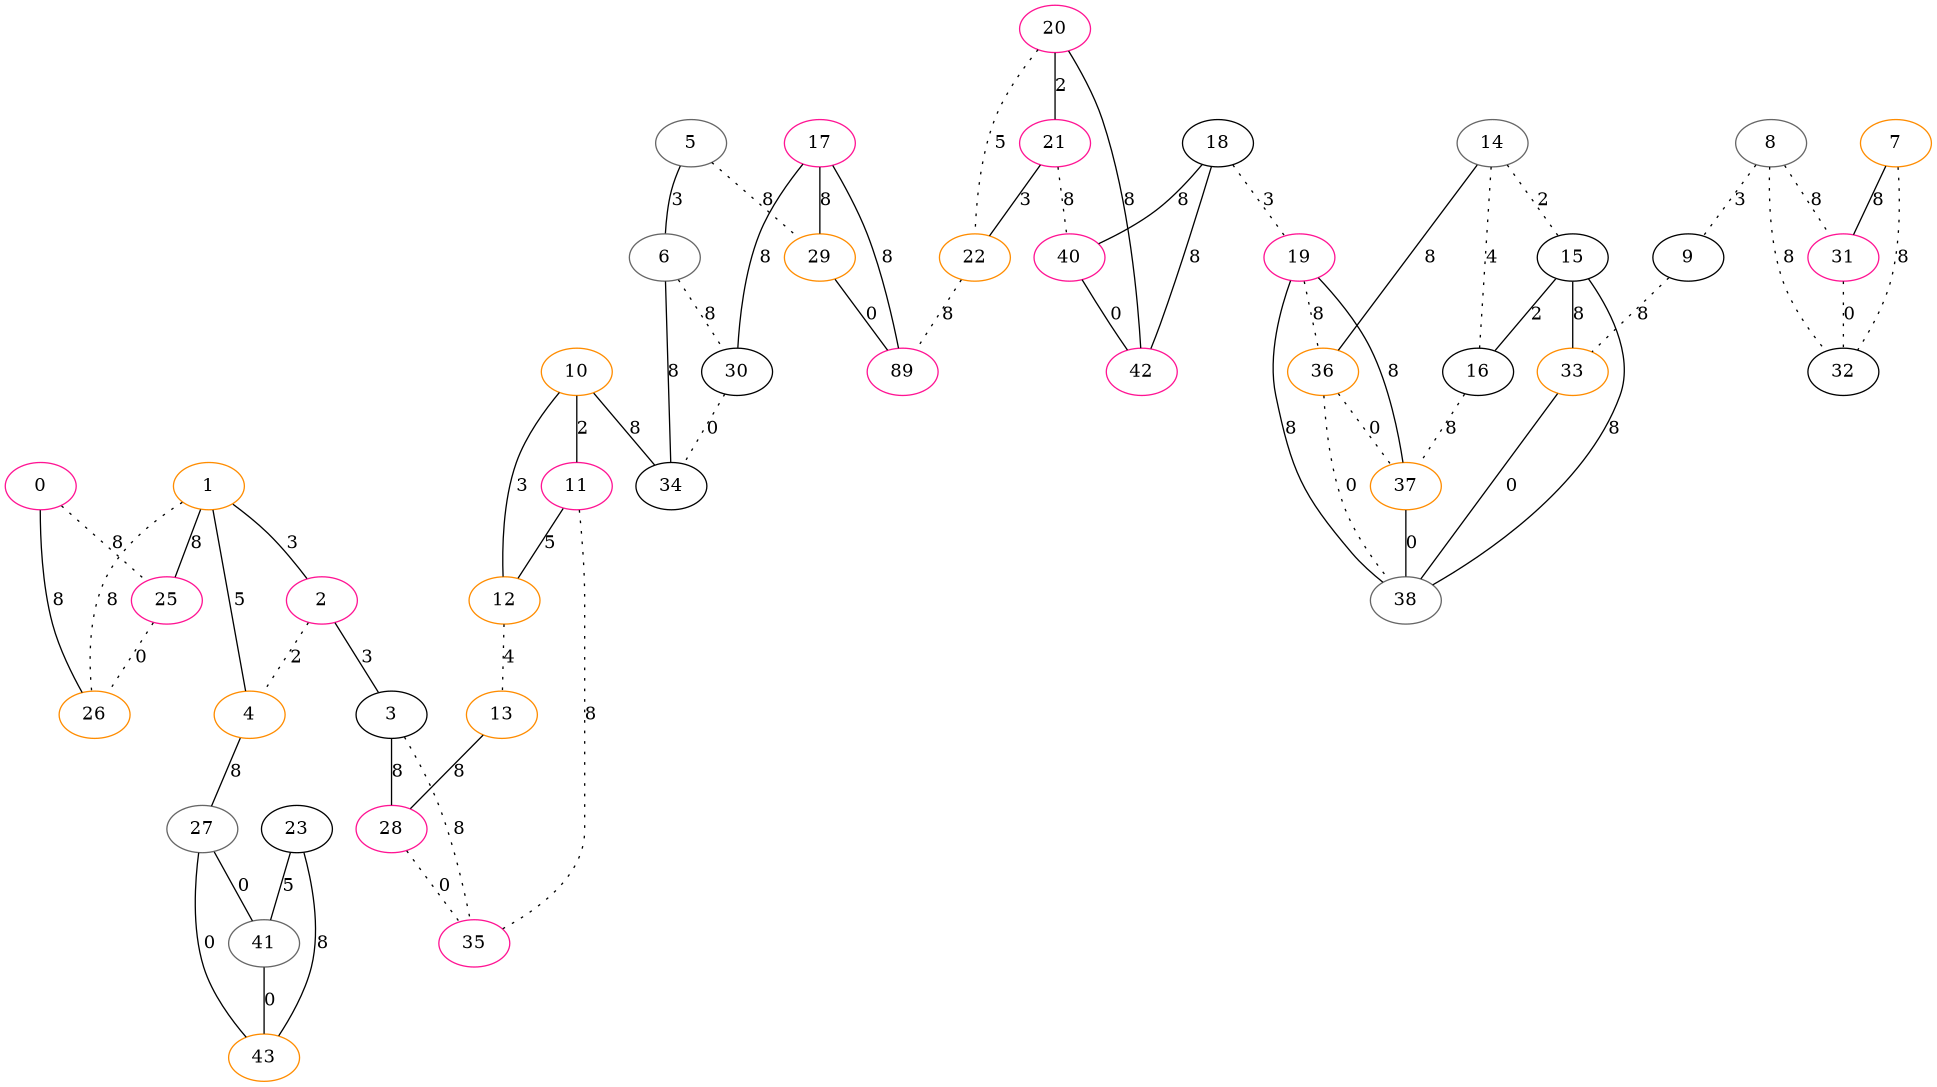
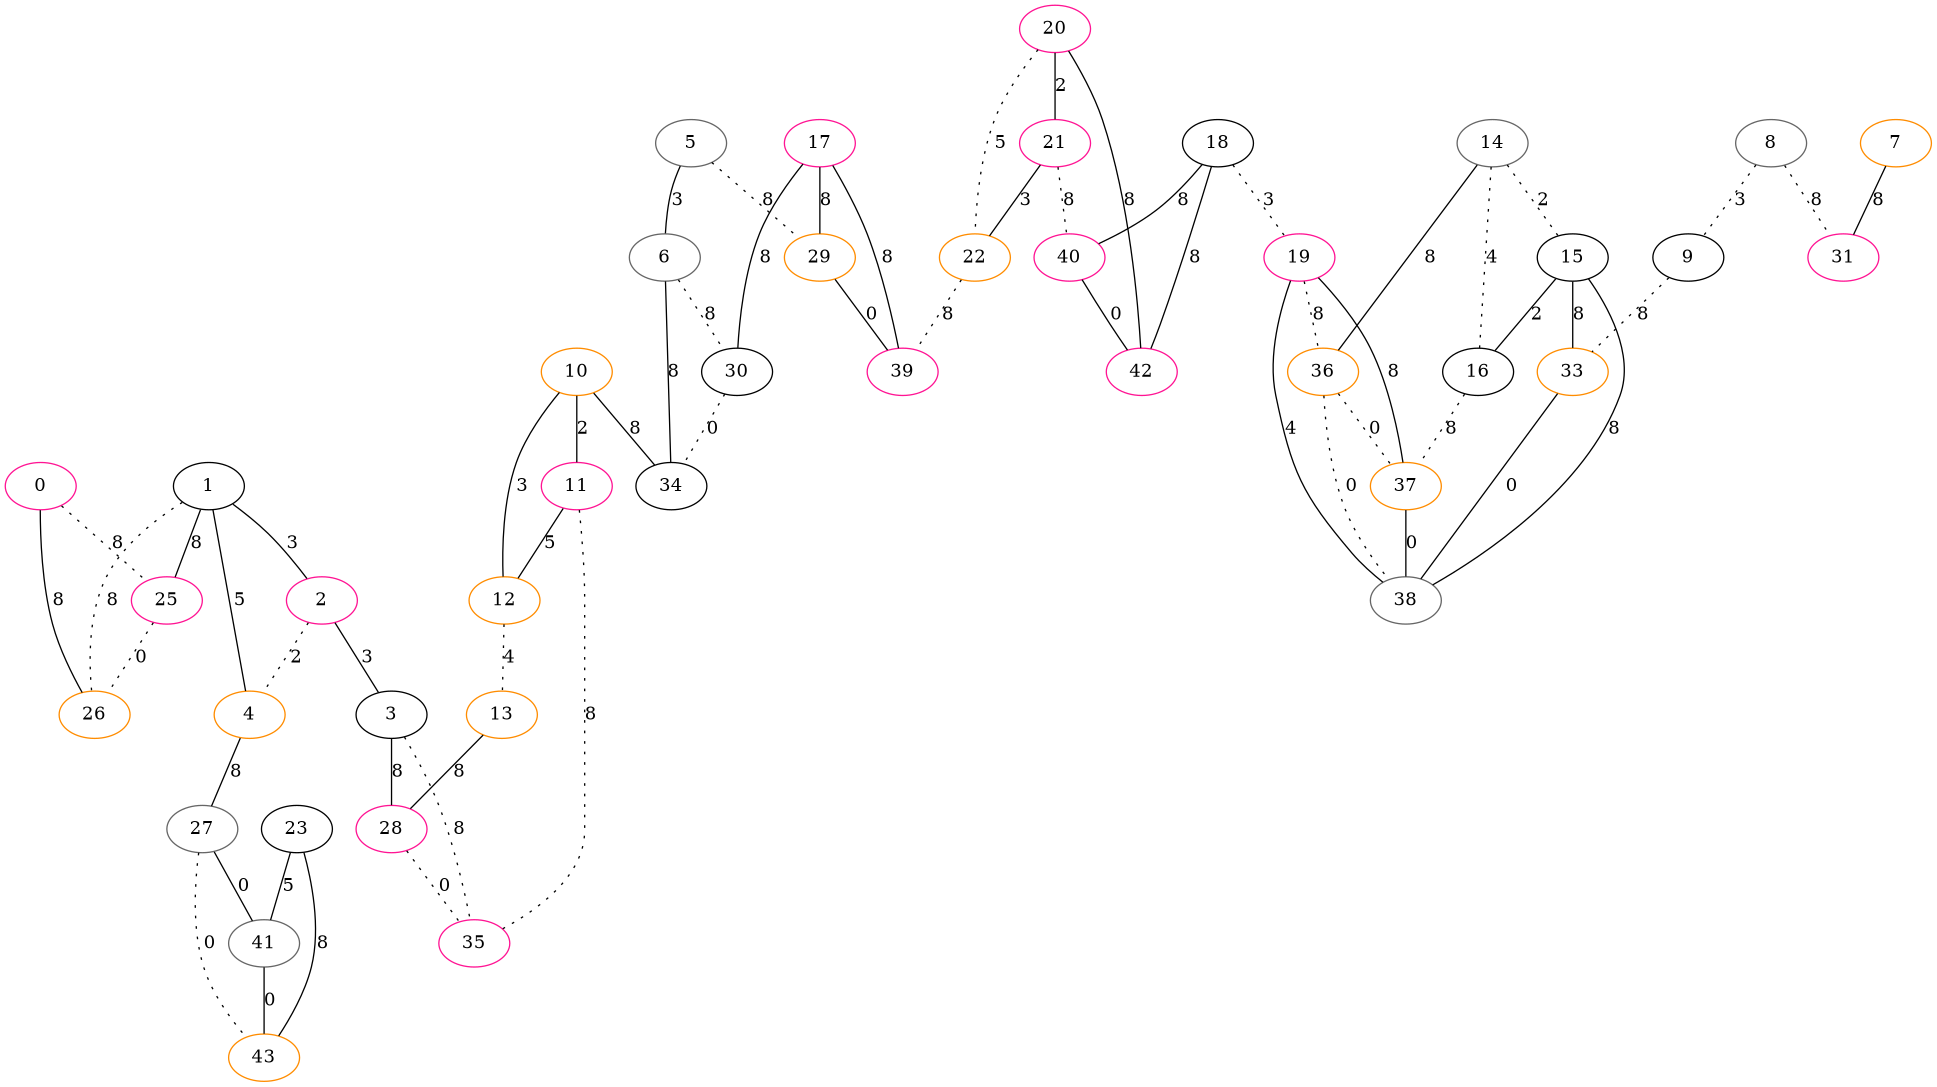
node "89": label "89" -> "39"
node "32": removed
edge "19" -- "38": label "8" -> "4"
node "1": color darkorange -> black
edge "27" -- "43": style solid -> dotted
